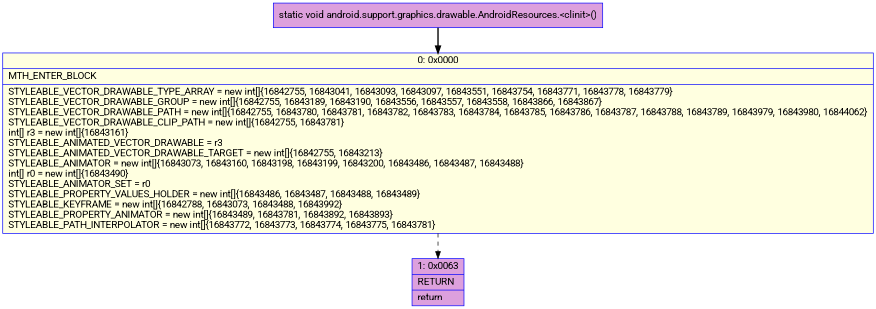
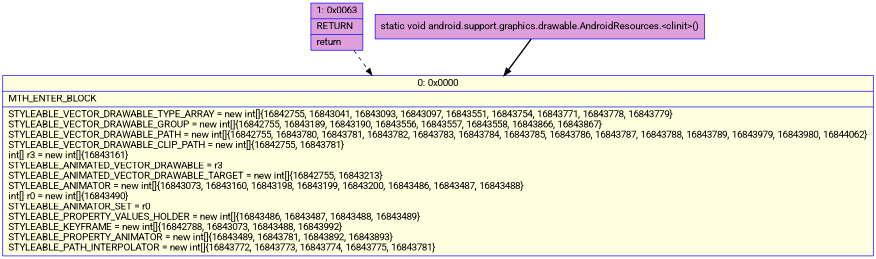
edge "0: 0x0000" -> "1: 0x0063": reversed
